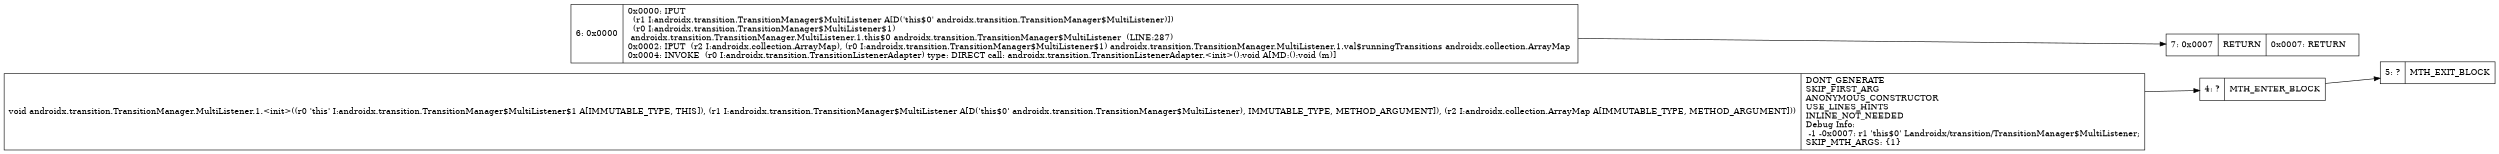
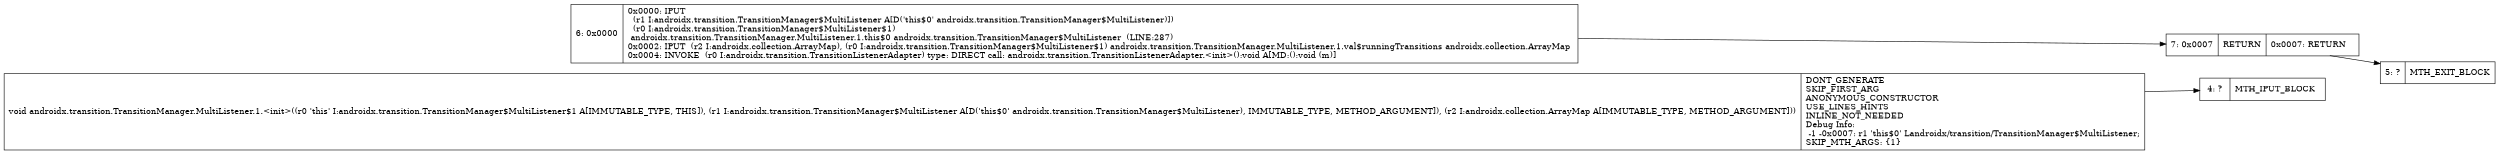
edge "4: ?" -> "5: ?": now "7: 0x0007" -> "5: ?"
node "4: ?": text "MTH_ENTER_BLOCK" -> "MTH_IPUT_BLOCK"
